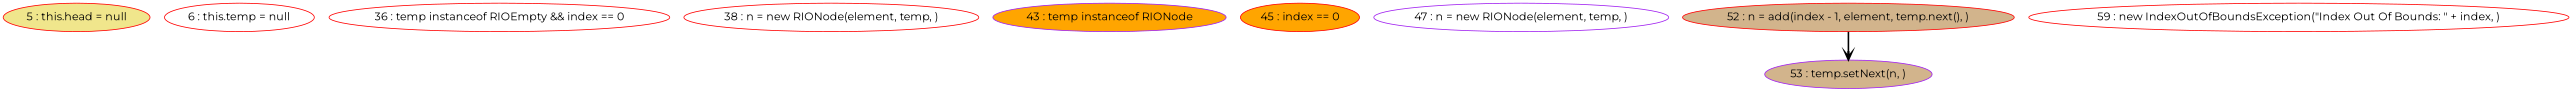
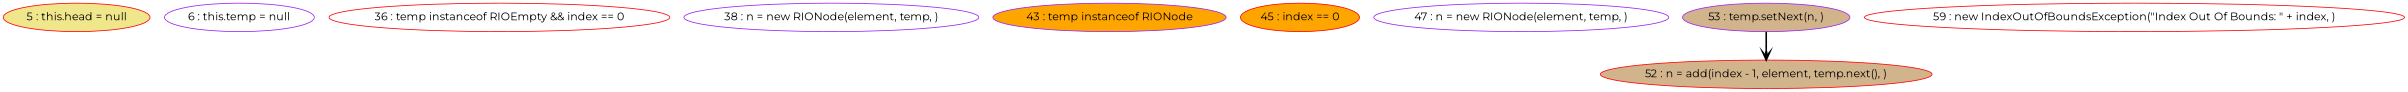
node "6 : this.temp = null": color red -> purple
node "38 : n = new RIONode(element, temp, )": color red -> purple
edge "52 : n = add(index - 1, element, temp.next(), )" -> "53 : temp.setNext(n, )": reversed
